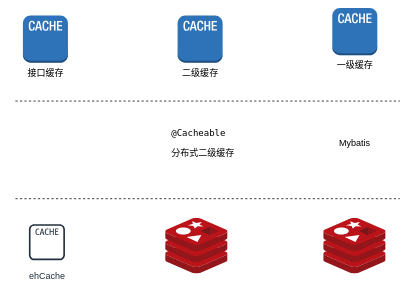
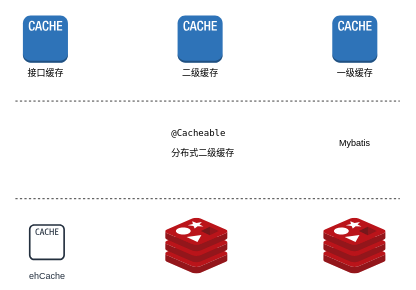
node "一级缓存": moved (354, 32) -> (354, 39)
